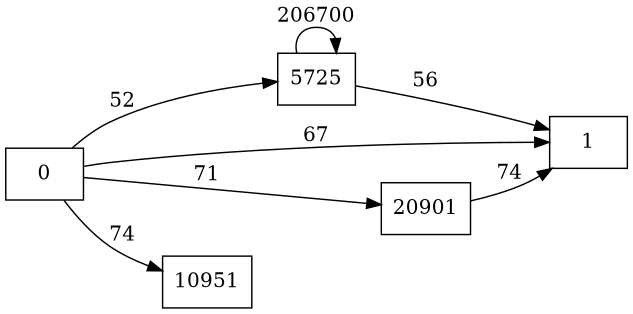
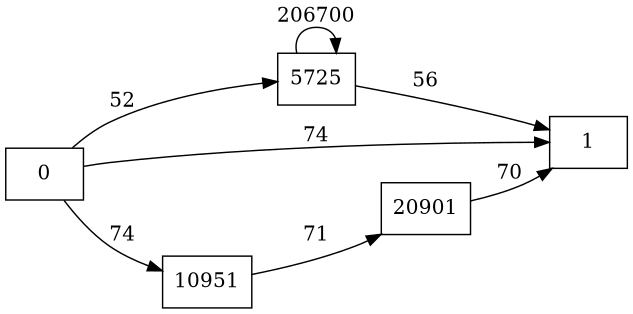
edge "0" -> "1": label "67" -> "74"
edge "20901" -> "1": label "74" -> "70"
edge "0" -> "20901": now "10951" -> "20901"
